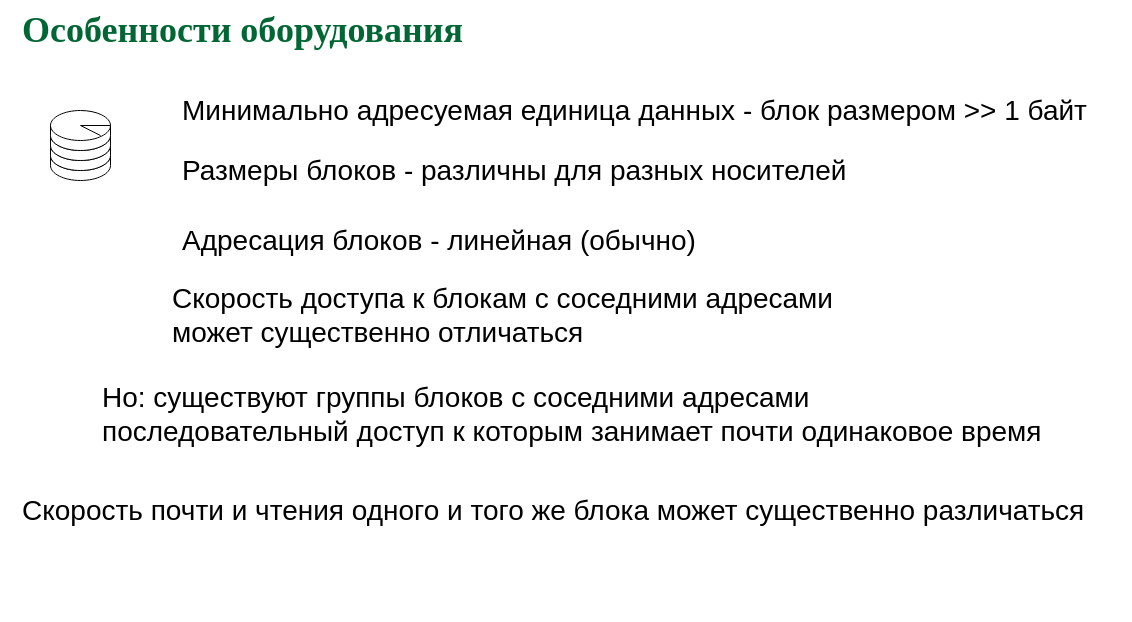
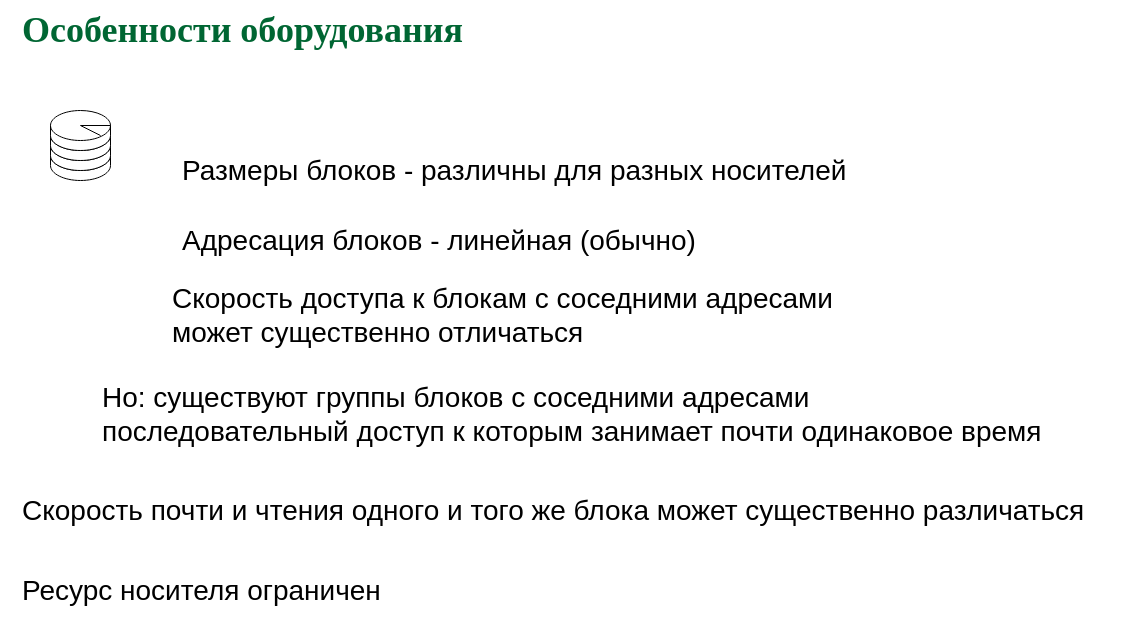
node "Минимально адресуемая единица данных - блок размером >> 1 байт": removed
node "Ресурс носителя ограничен": added
